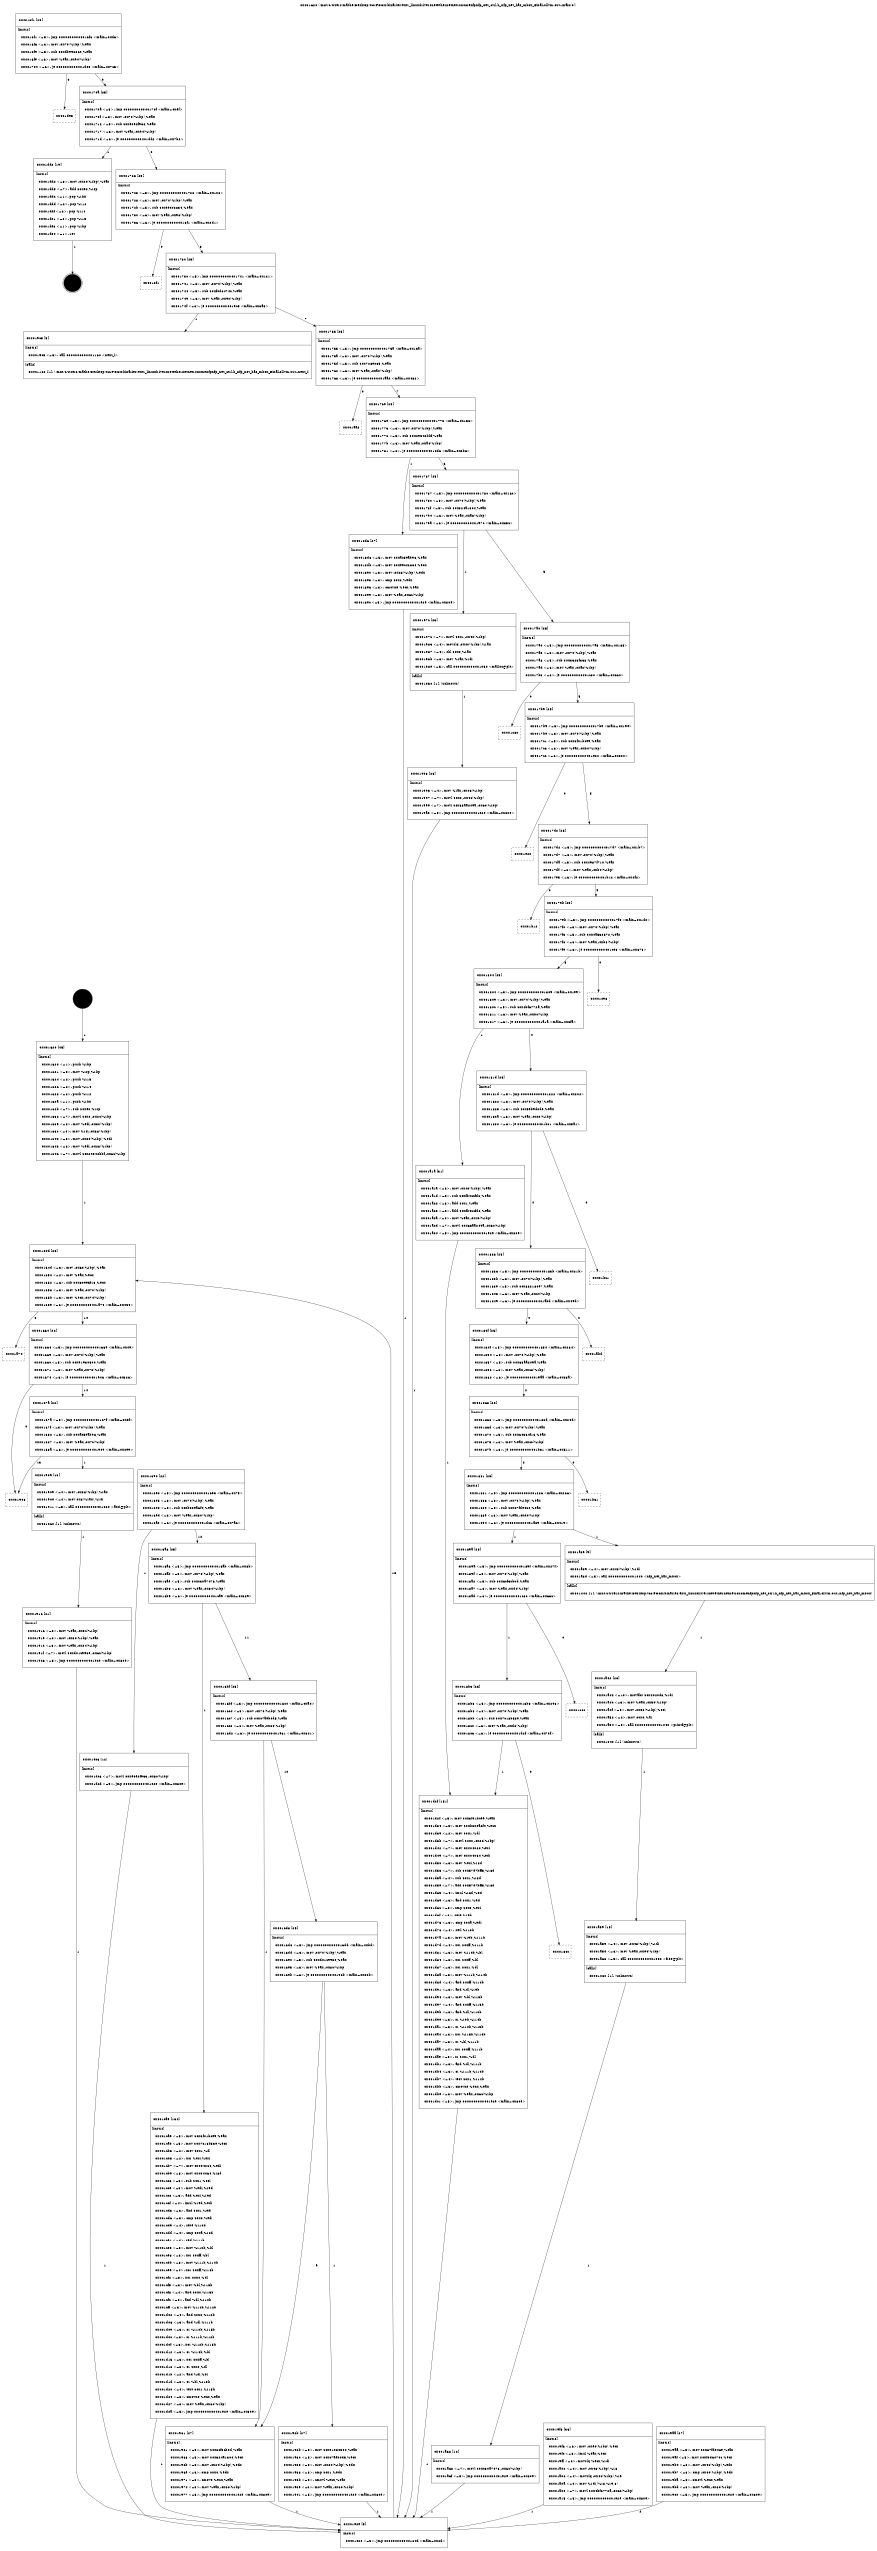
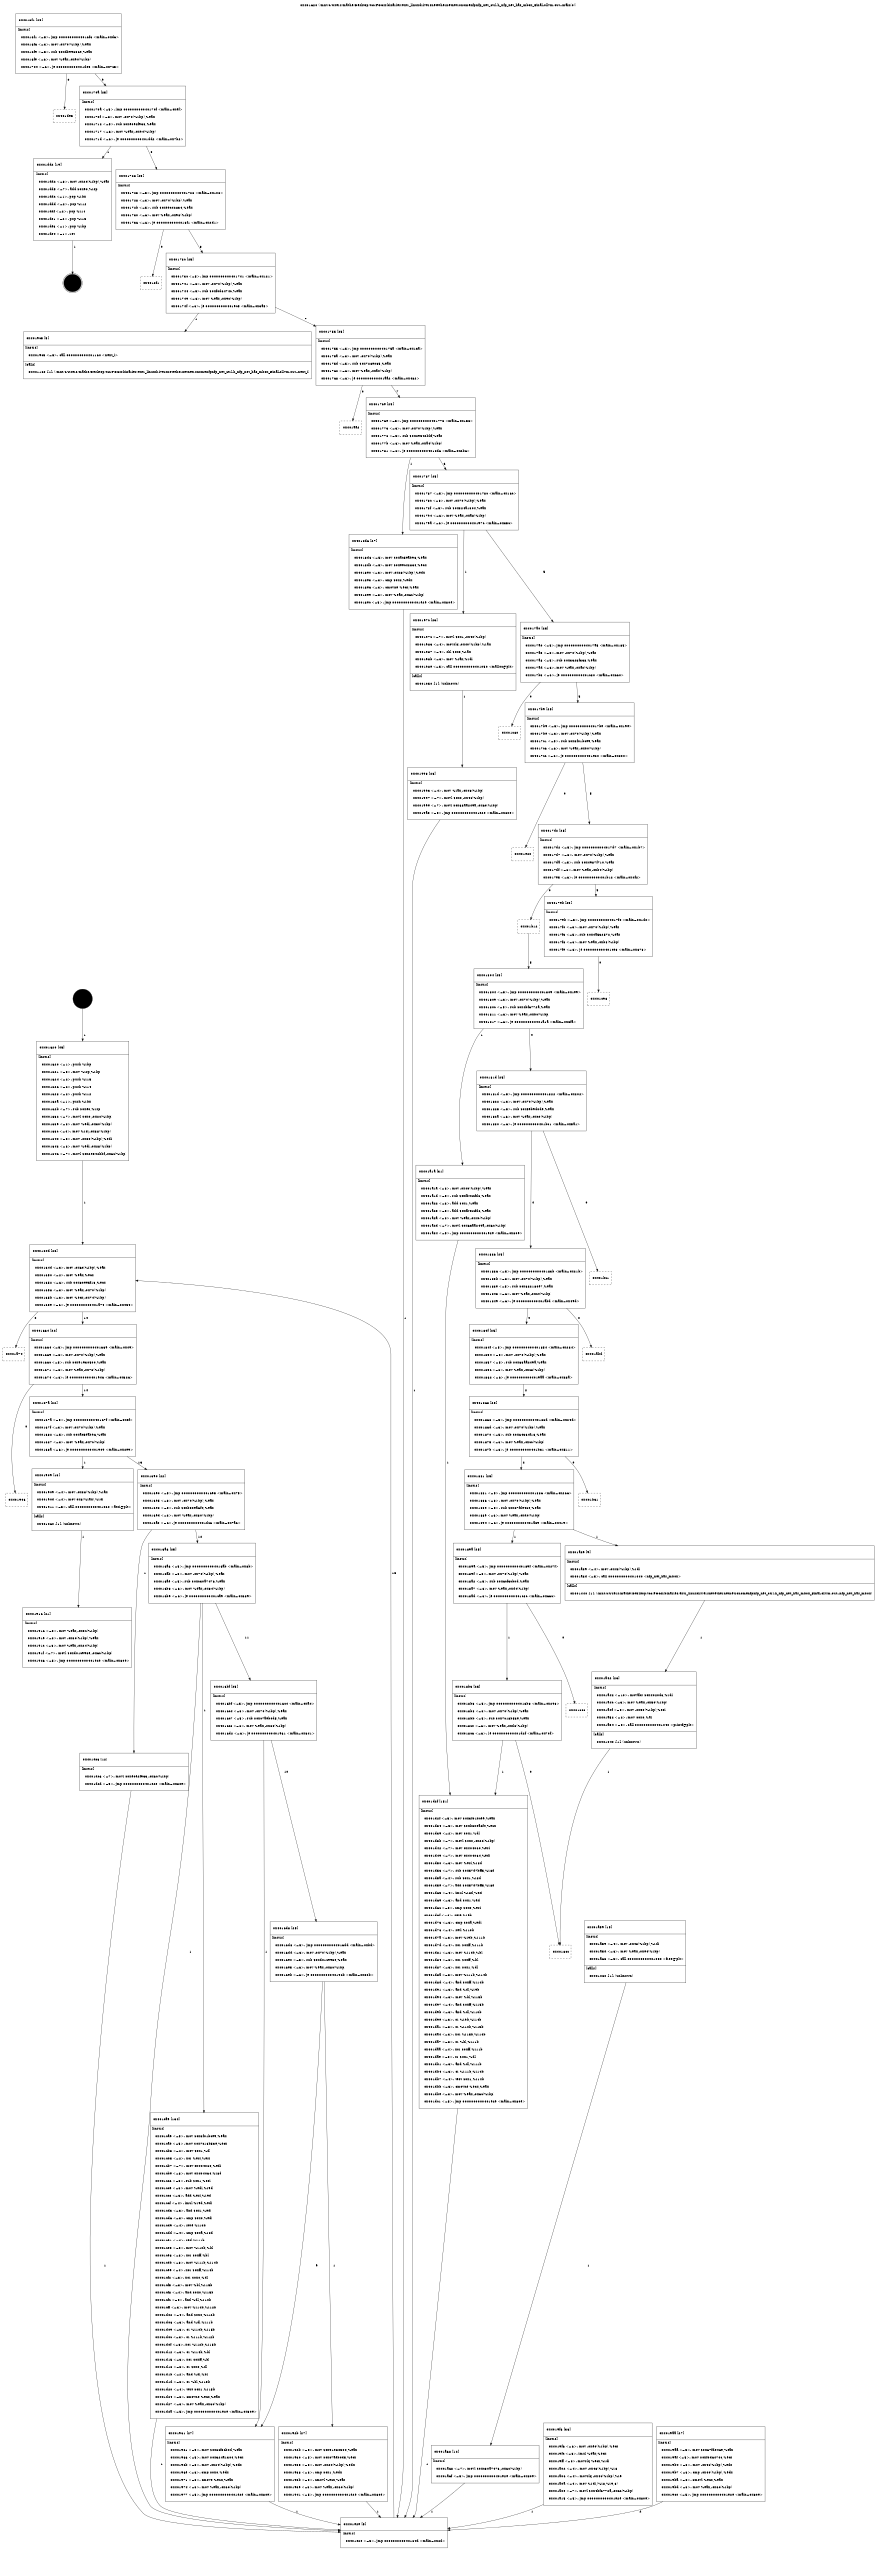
edge "0x4017eb [25]" -> "0x401804 [25]": now "0x401b12" -> "0x401804 [25]"
edge "0x40167a [22]" -> "0x401946": now "0x40167a [22]" -> "0x401690 [22]"
edge "0x401a42 [23]" -> "0x401a59 [15]": now "0x401a42 [23]" -> "0x4018cc"
edge "0x401916 [21]" -> "0x401e2e [5]": now "0x4016a6 [25]" -> "0x401e2e [5]"
